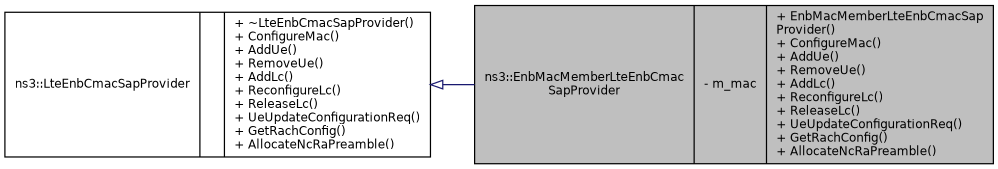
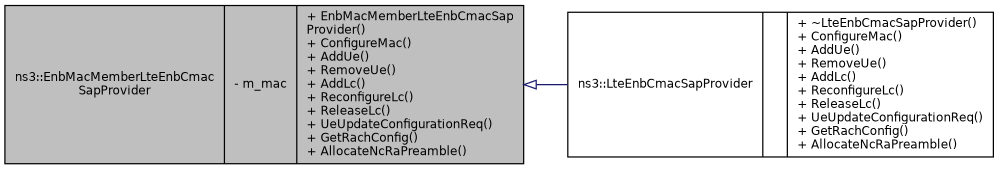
edge "ns3::EnbMacMemberLteEnbCmac" -> "ns3::LteEnbCmacSapProvider": reversed
